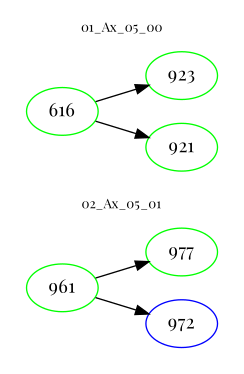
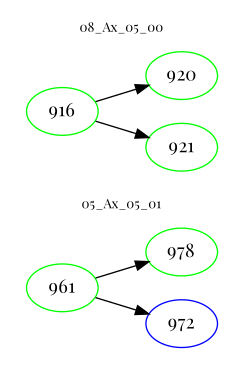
cluster "01_Ax_05_00": label "01_Ax_05_00" -> "08_Ax_05_00"
node "923": label "923" -> "920"
node "616": label "616" -> "916"
cluster "02_Ax_05_01": label "02_Ax_05_01" -> "05_Ax_05_01"
node "977": label "977" -> "978"
